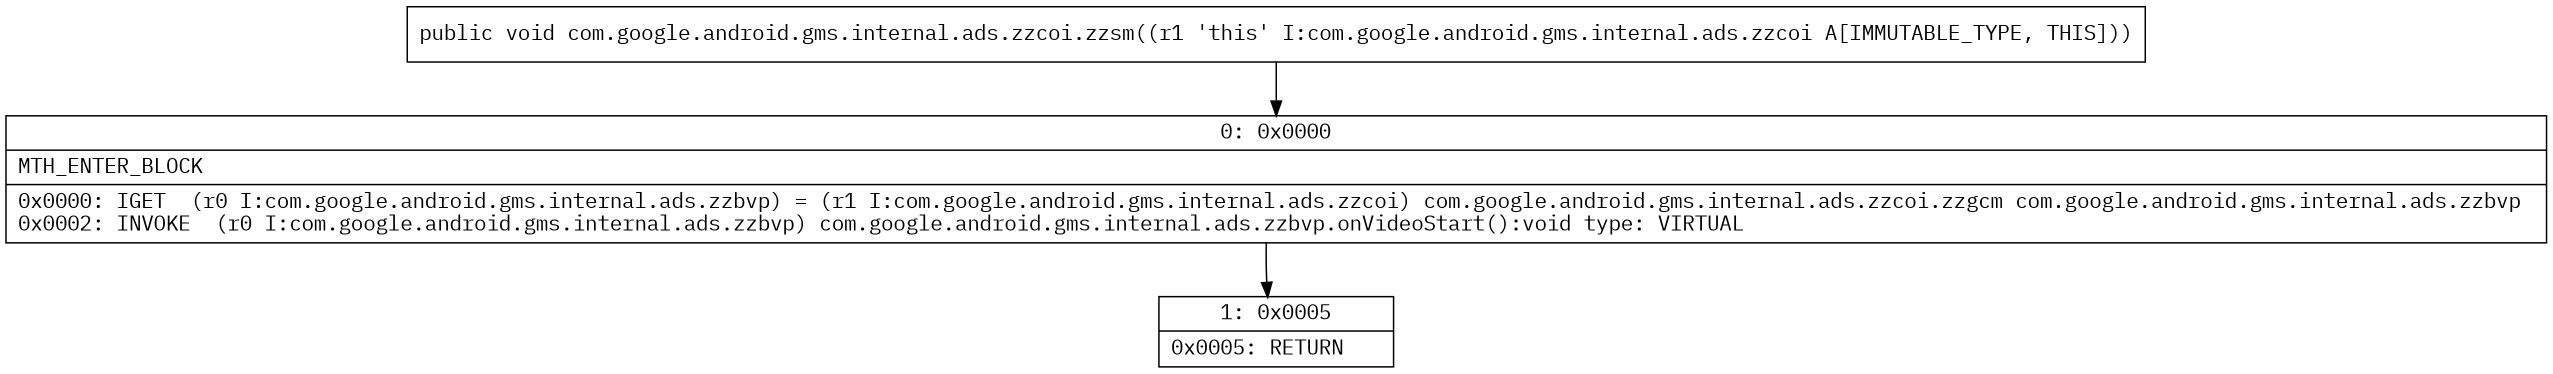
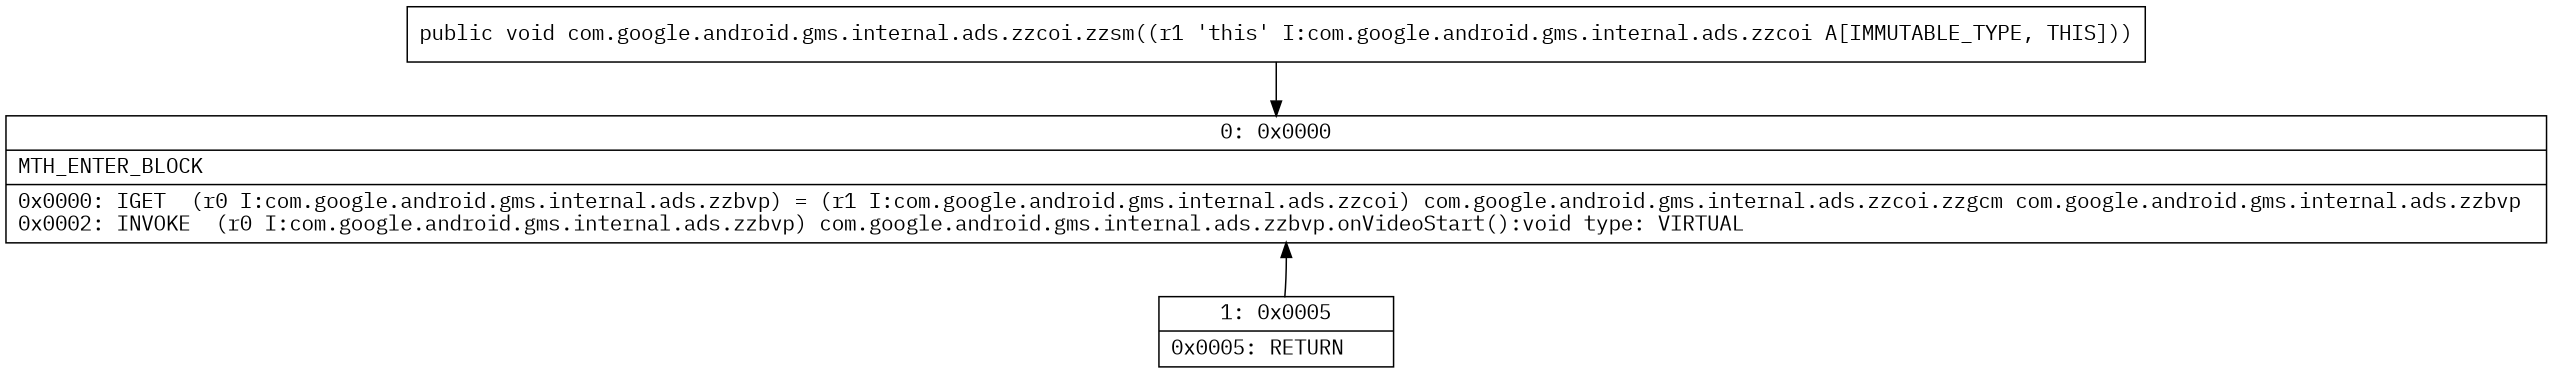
edge "0: 0x0000" -> "1: 0x0005": reversed
